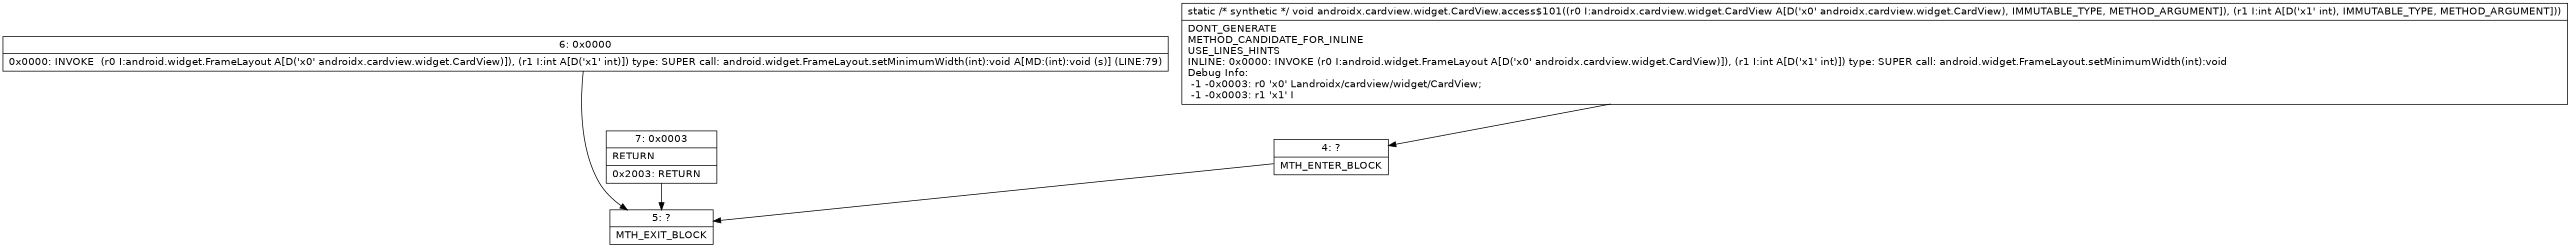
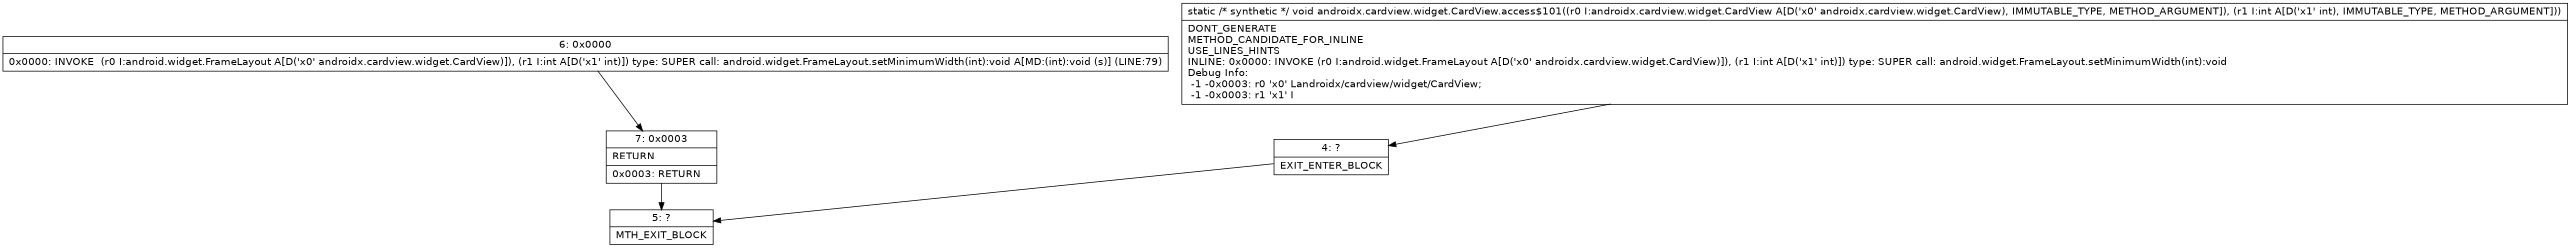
edge "6: 0x0000" -> "5: ?": now "6: 0x0000" -> "7: 0x0003"
node "4: ?": text "MTH_ENTER_BLOCK" -> "EXIT_ENTER_BLOCK"
node "7: 0x0003": text "0x2003: RETURN" -> "0x0003: RETURN"
